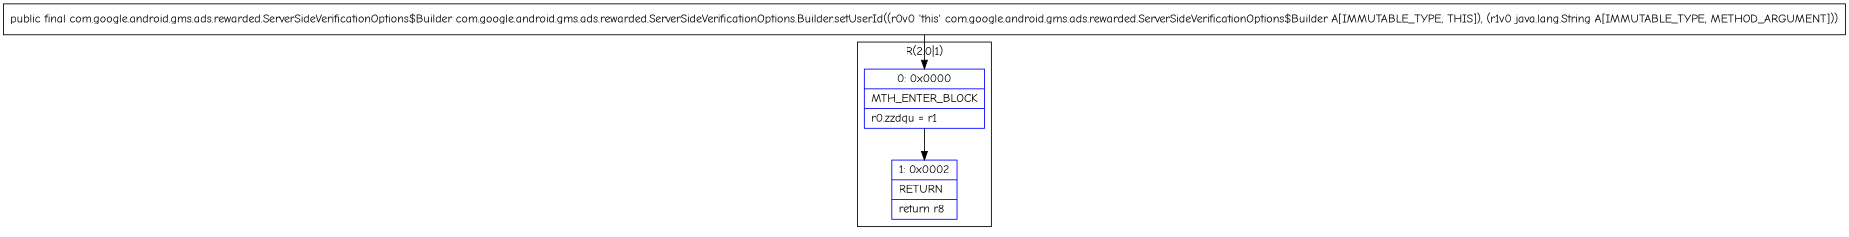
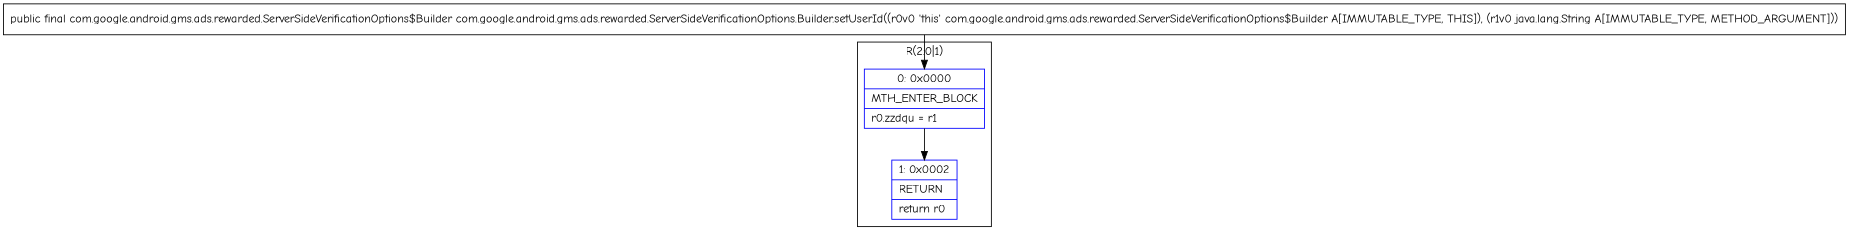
node "1: 0x0002": text "return r8" -> "return r0"
